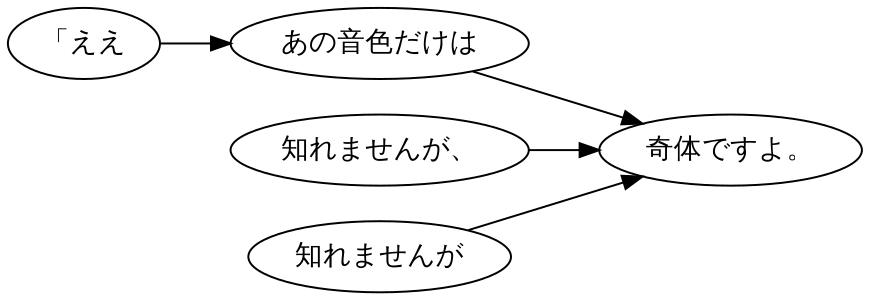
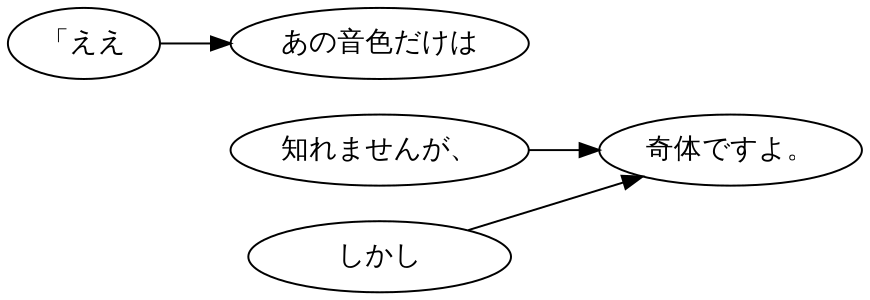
edge "あの音色だけは" -> "奇体ですよ。": removed
node "知れませんが": label "知れませんが" -> "しかし"
